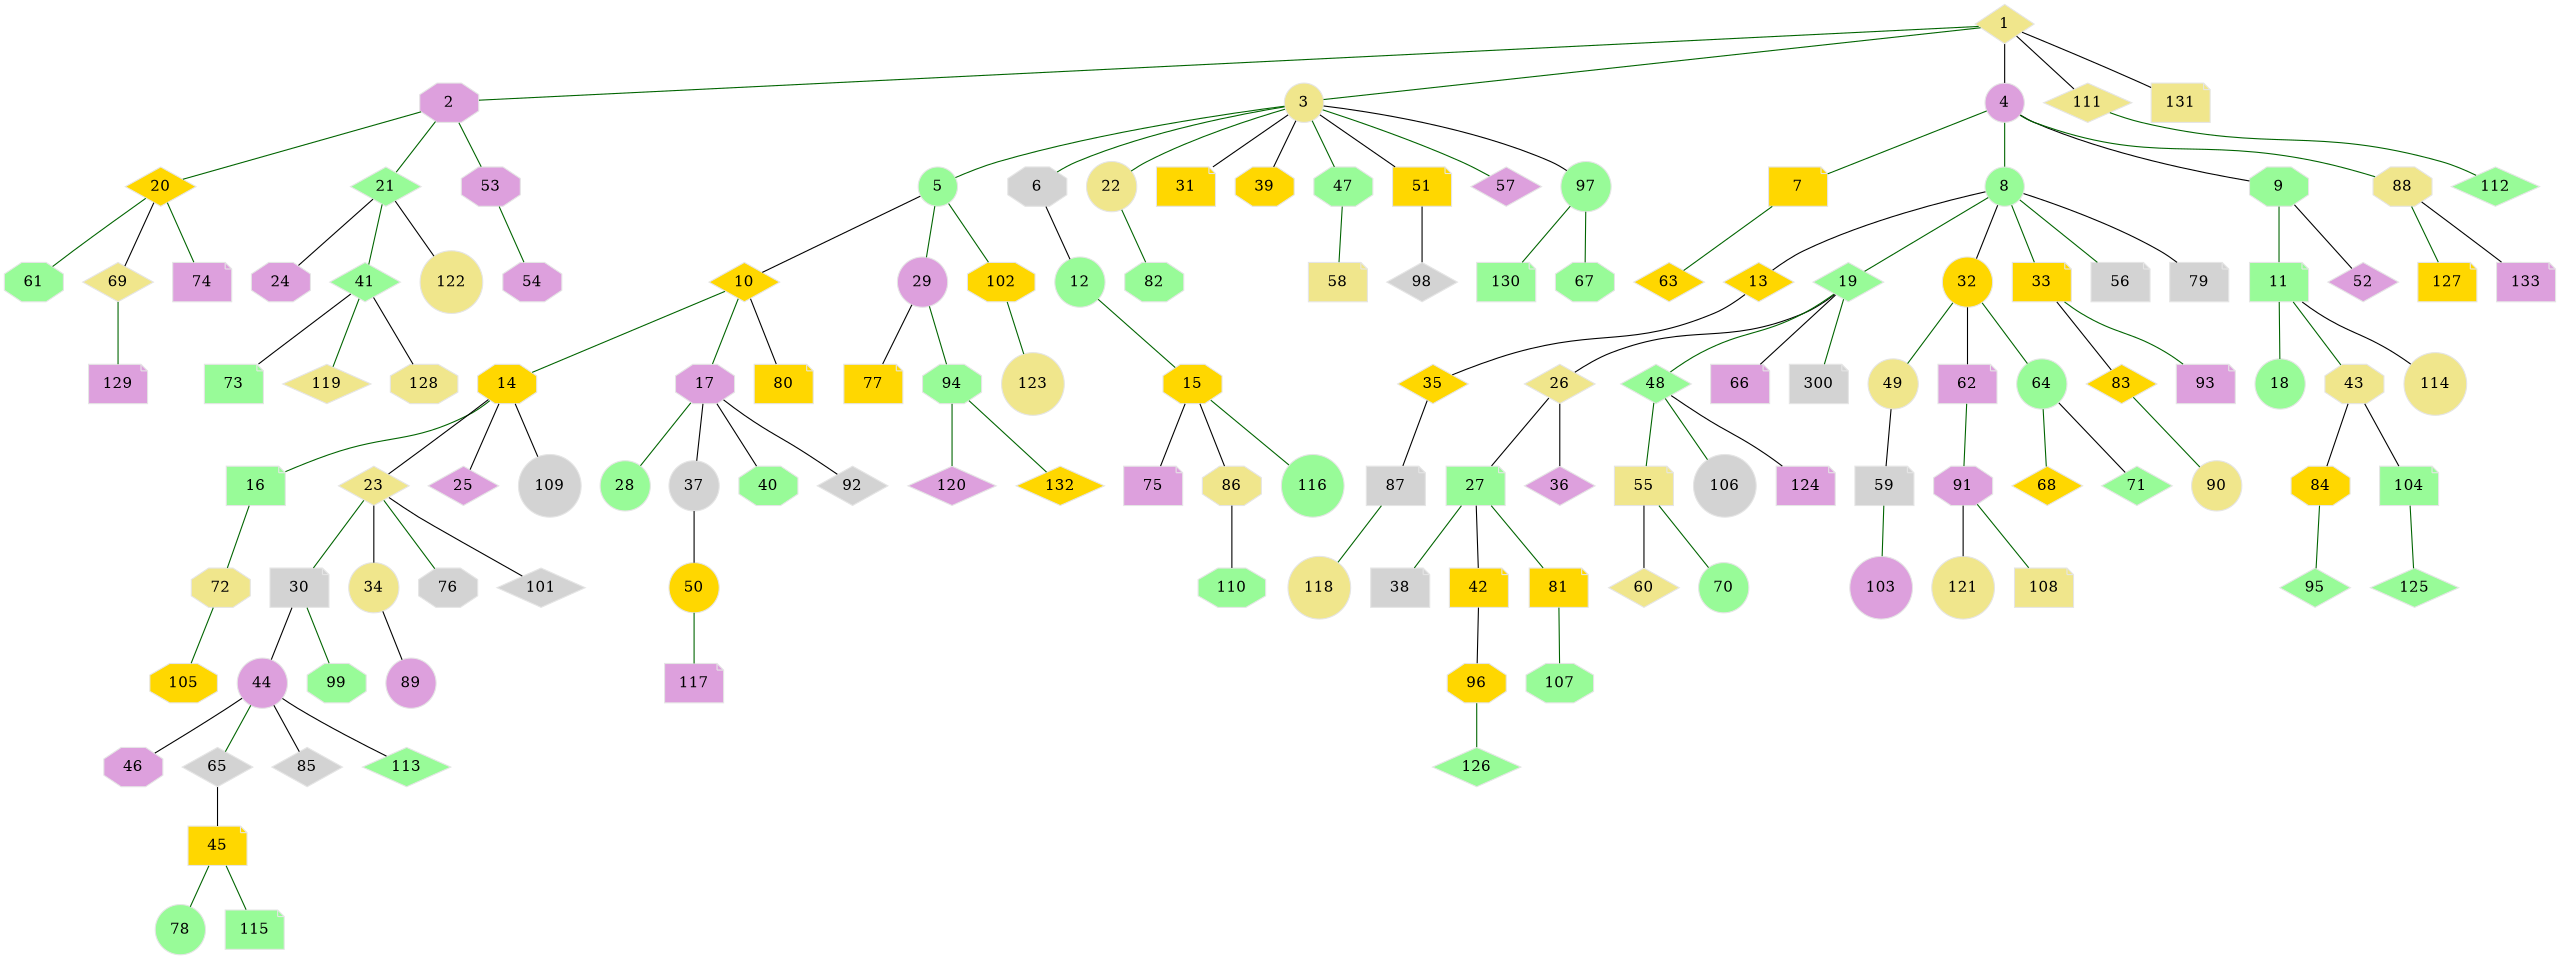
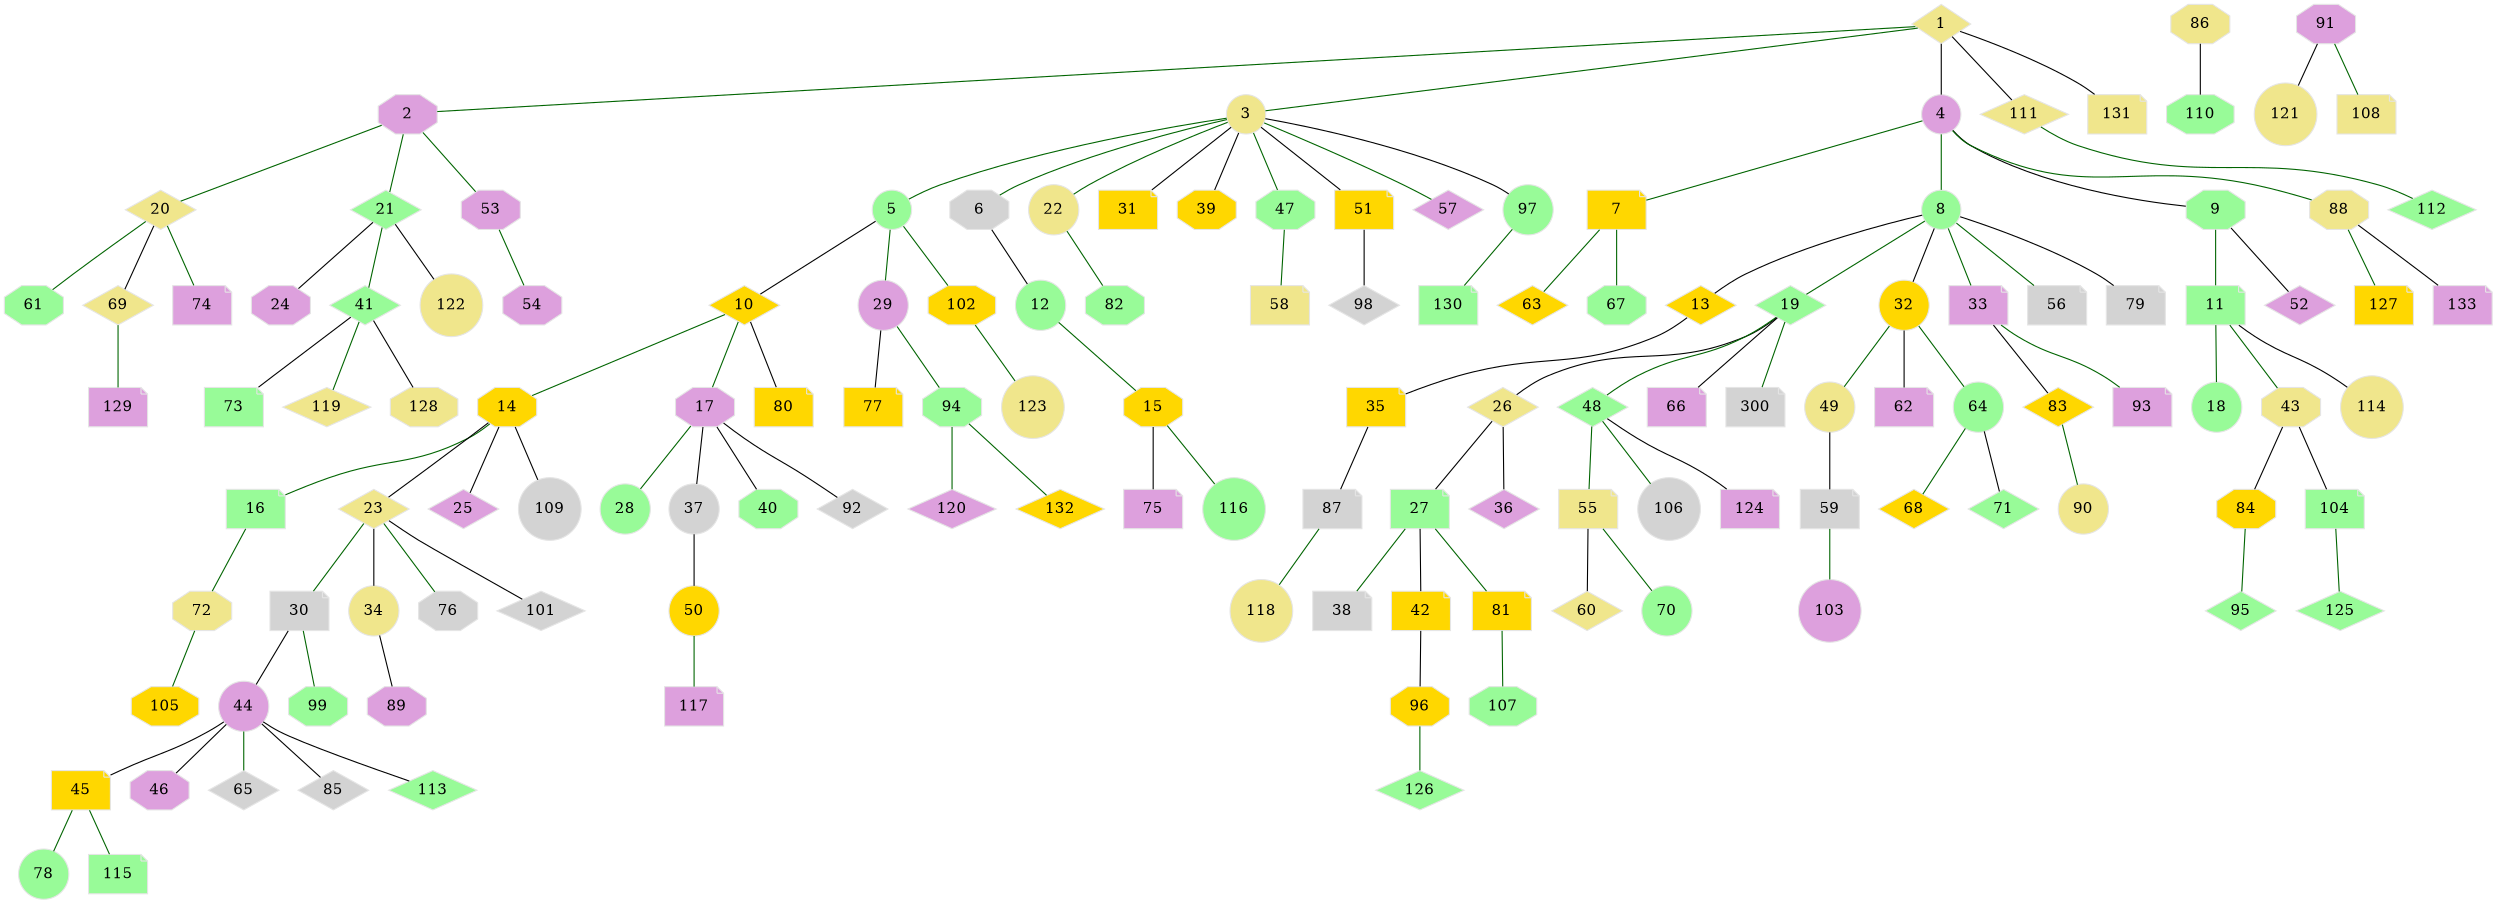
node "20": fillcolor gold -> khaki
edge "97" -- "67": now "7" -- "67"
node "33": fillcolor gold -> plum
node "35": shape diamond -> note
edge "15" -- "86": removed
edge "62" -- "91": removed
node "89": shape circle -> octagon
edge "65" -- "45": now "44" -- "45"
